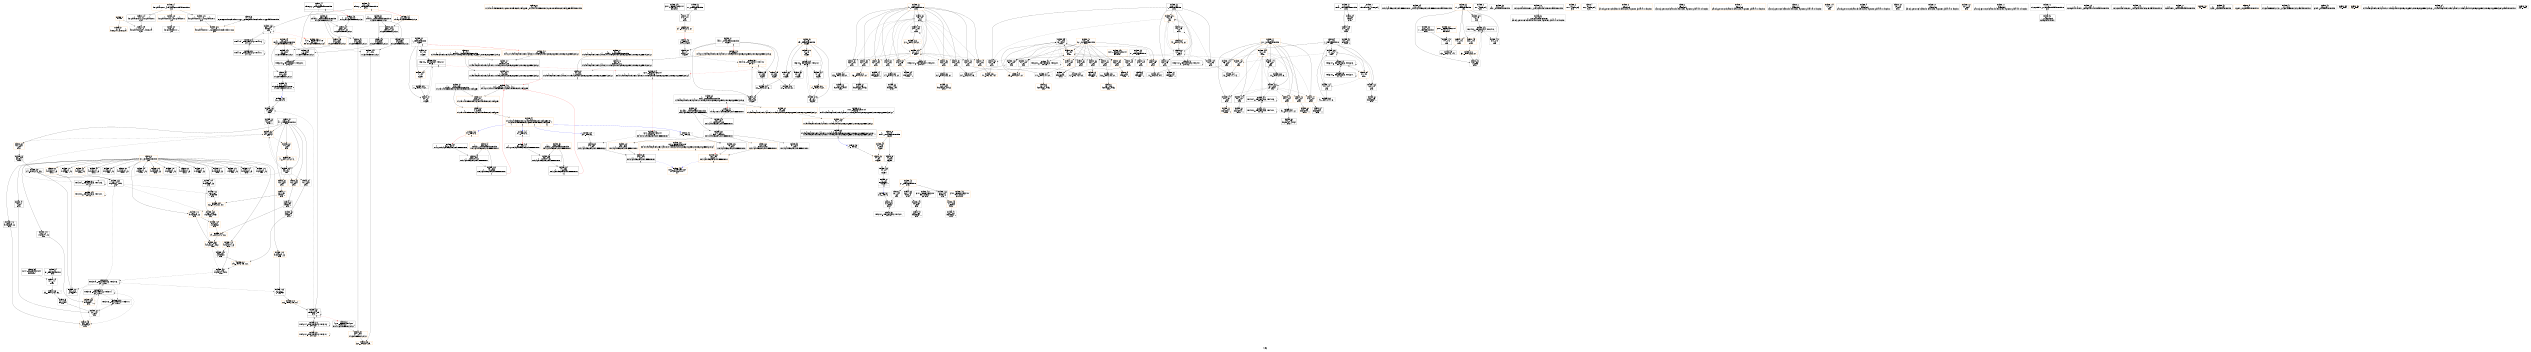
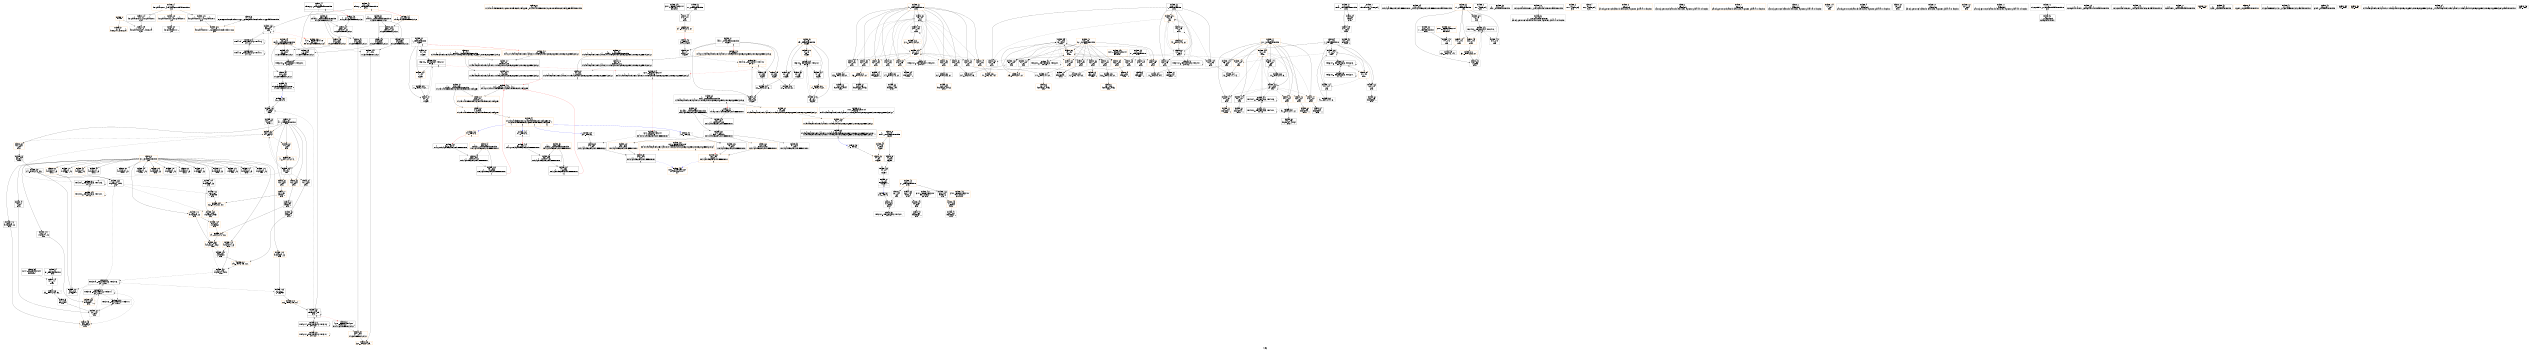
node "NodeID: 101": removed
